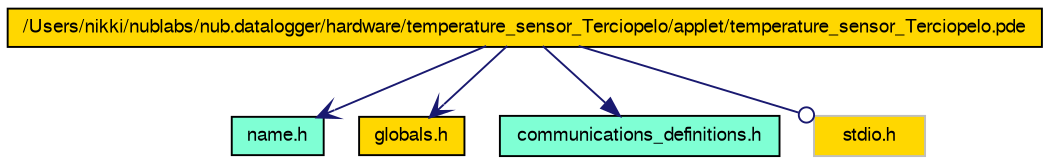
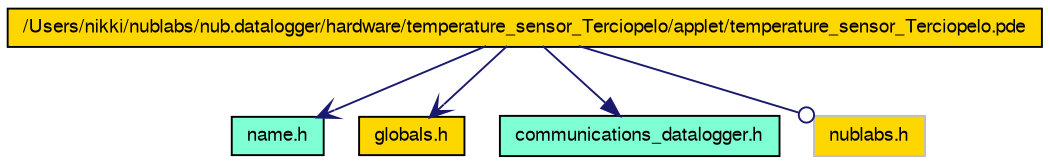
node "communications_definitions.h": label "communications_definitions.h" -> "communications_datalogger.h"
node "stdio.h": label "stdio.h" -> "nublabs.h"
